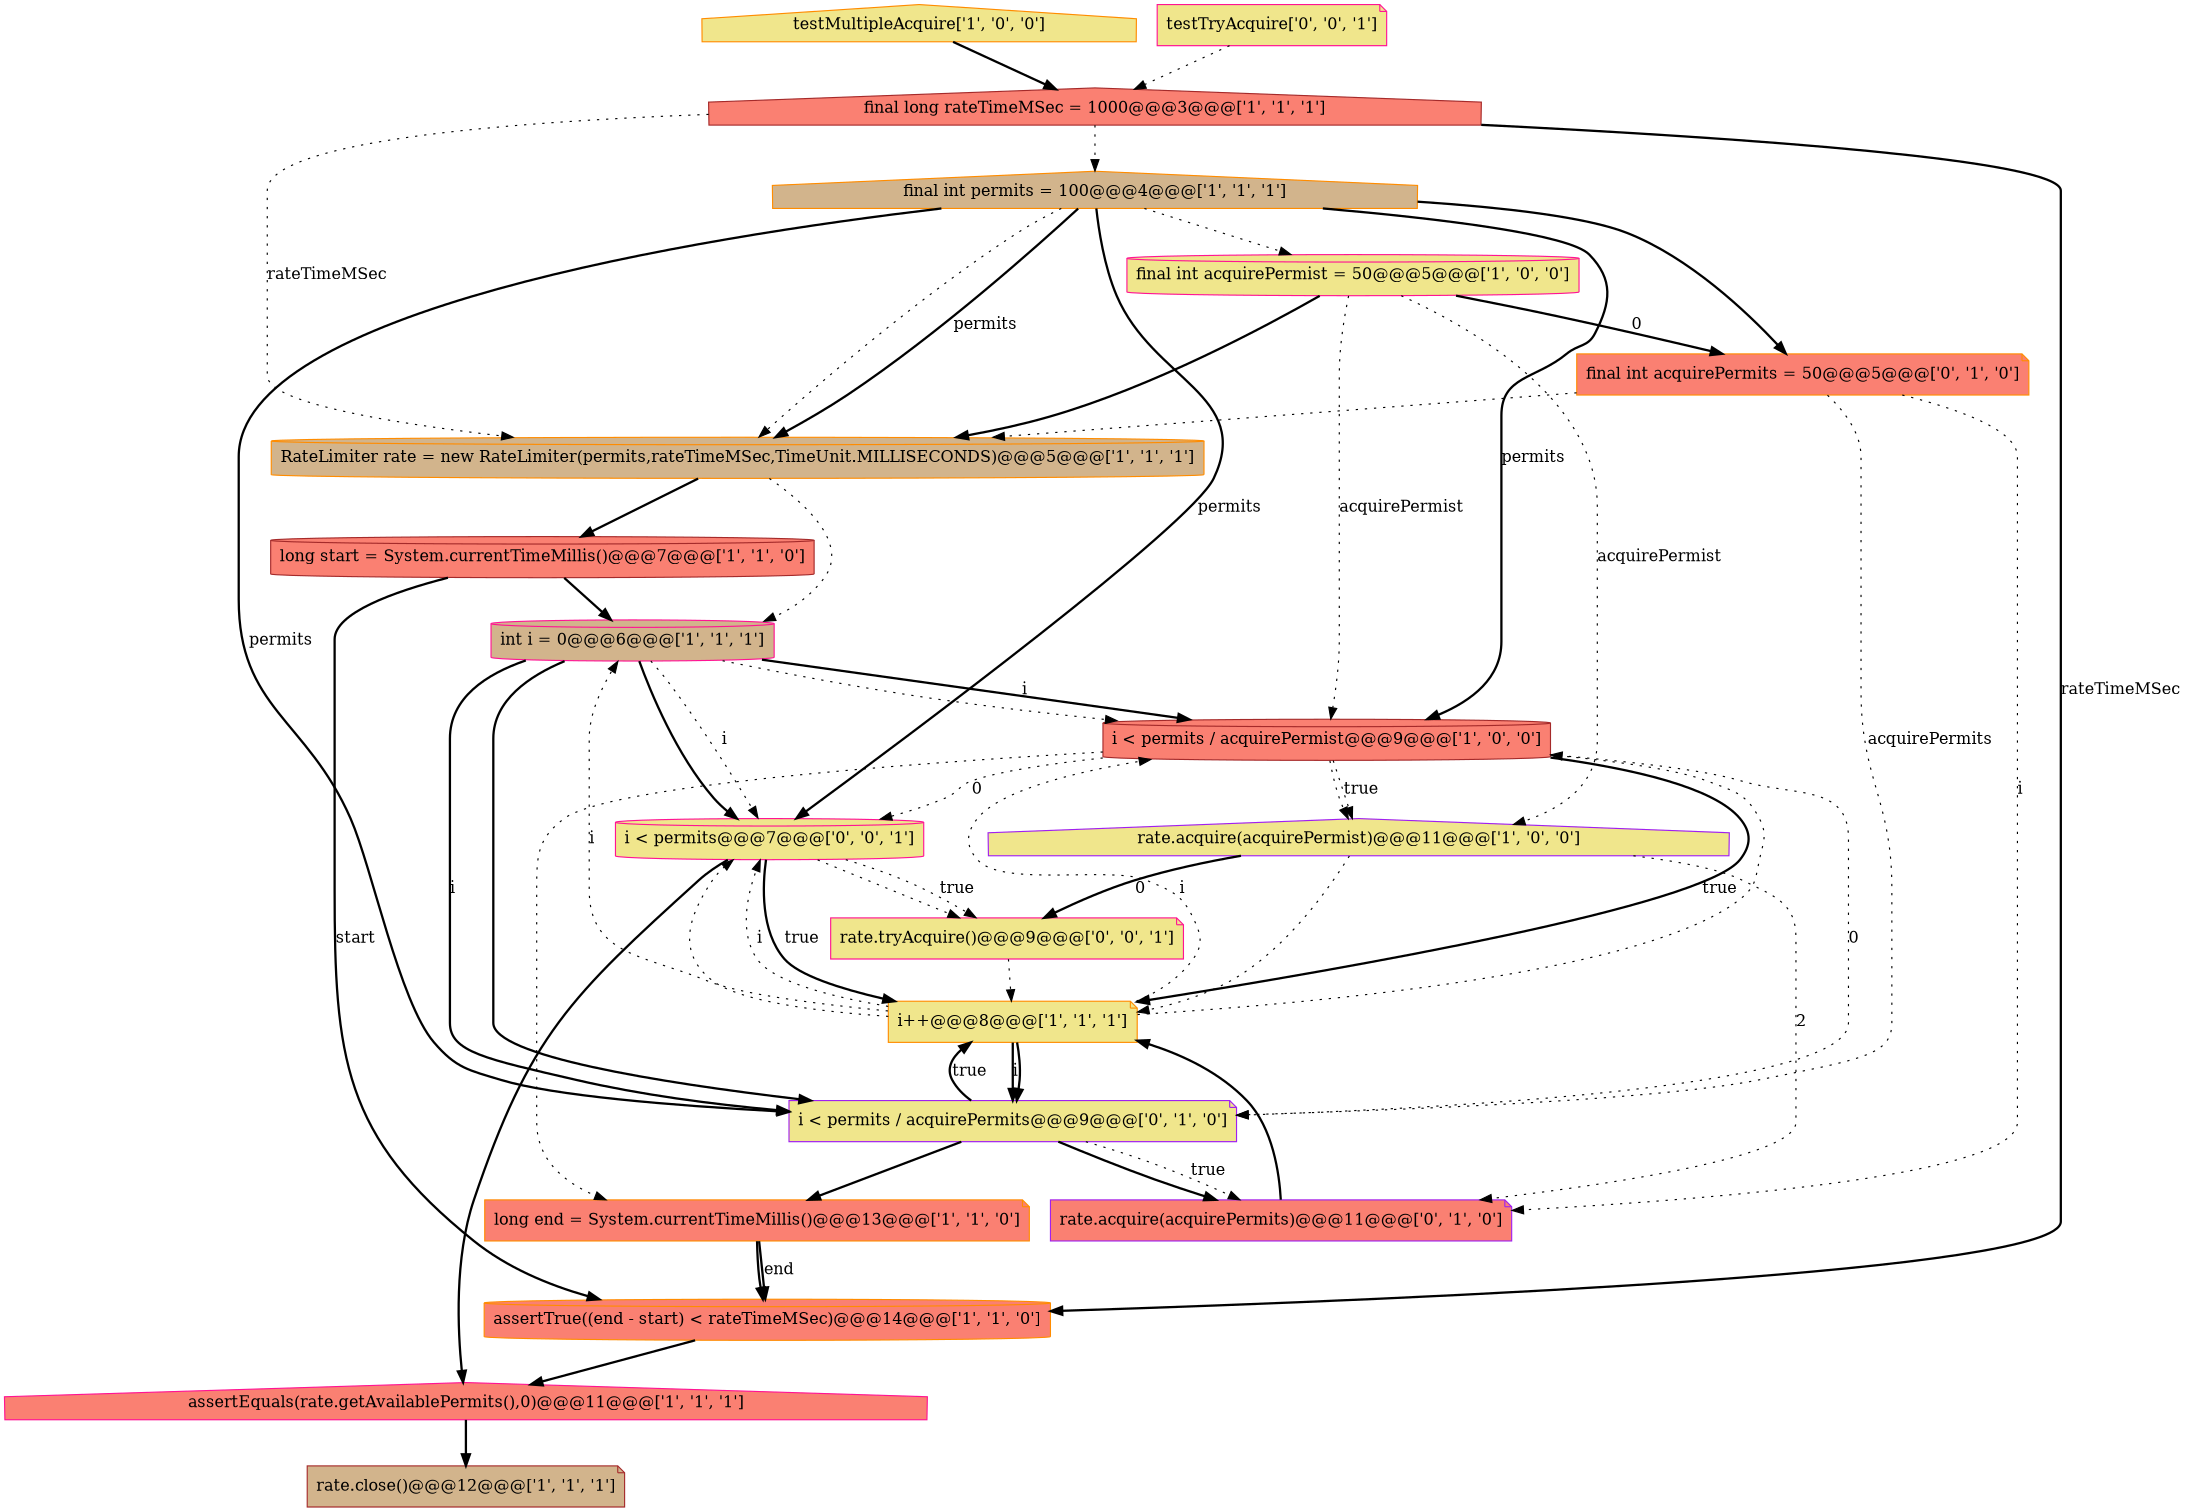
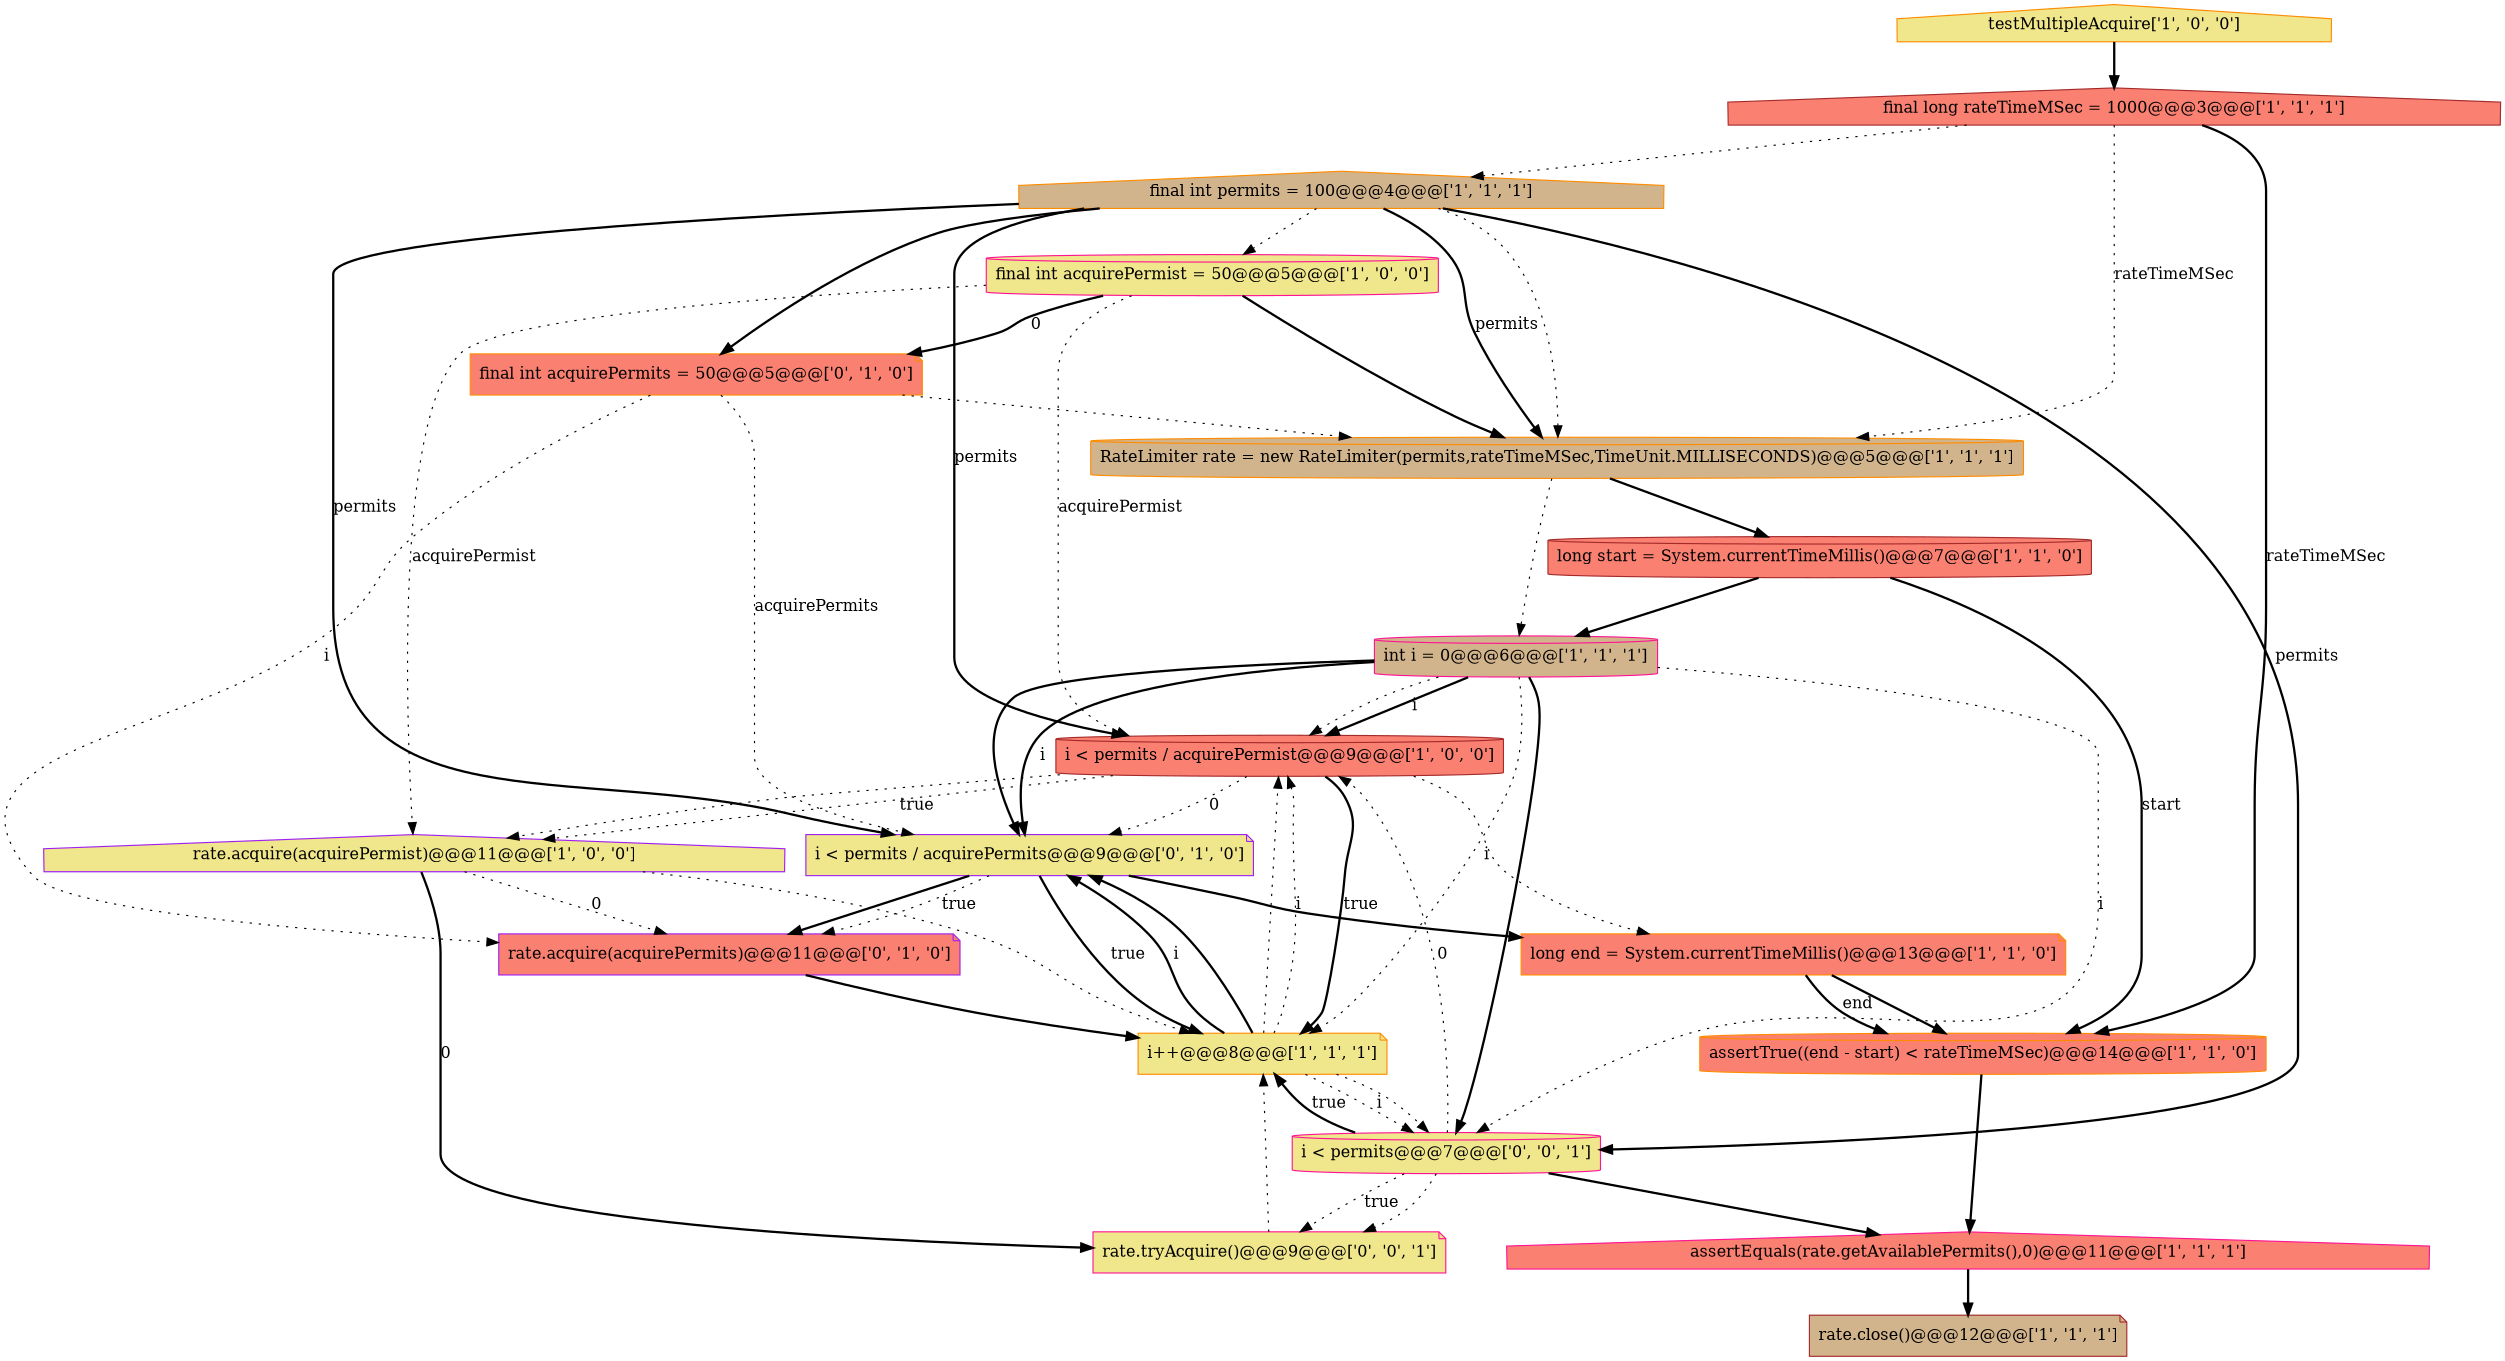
node "testTryAcquire['0', '0', '1']": removed
edge "i < permits / acquirePermist@@@9@@@['1', '0', '0']" -> "i < permits@@@7@@@['0', '0', '1']": reversed
edge "i++@@@8@@@['1', '1', '1']" -> "int i = 0@@@6@@@['1', '1', '1']": reversed
edge "rate.acquire(acquirePermist)@@@11@@@['1', '0', '0']" -> "rate.acquire(acquirePermits)@@@11@@@['0', '1', '0']": label "2" -> "0"
